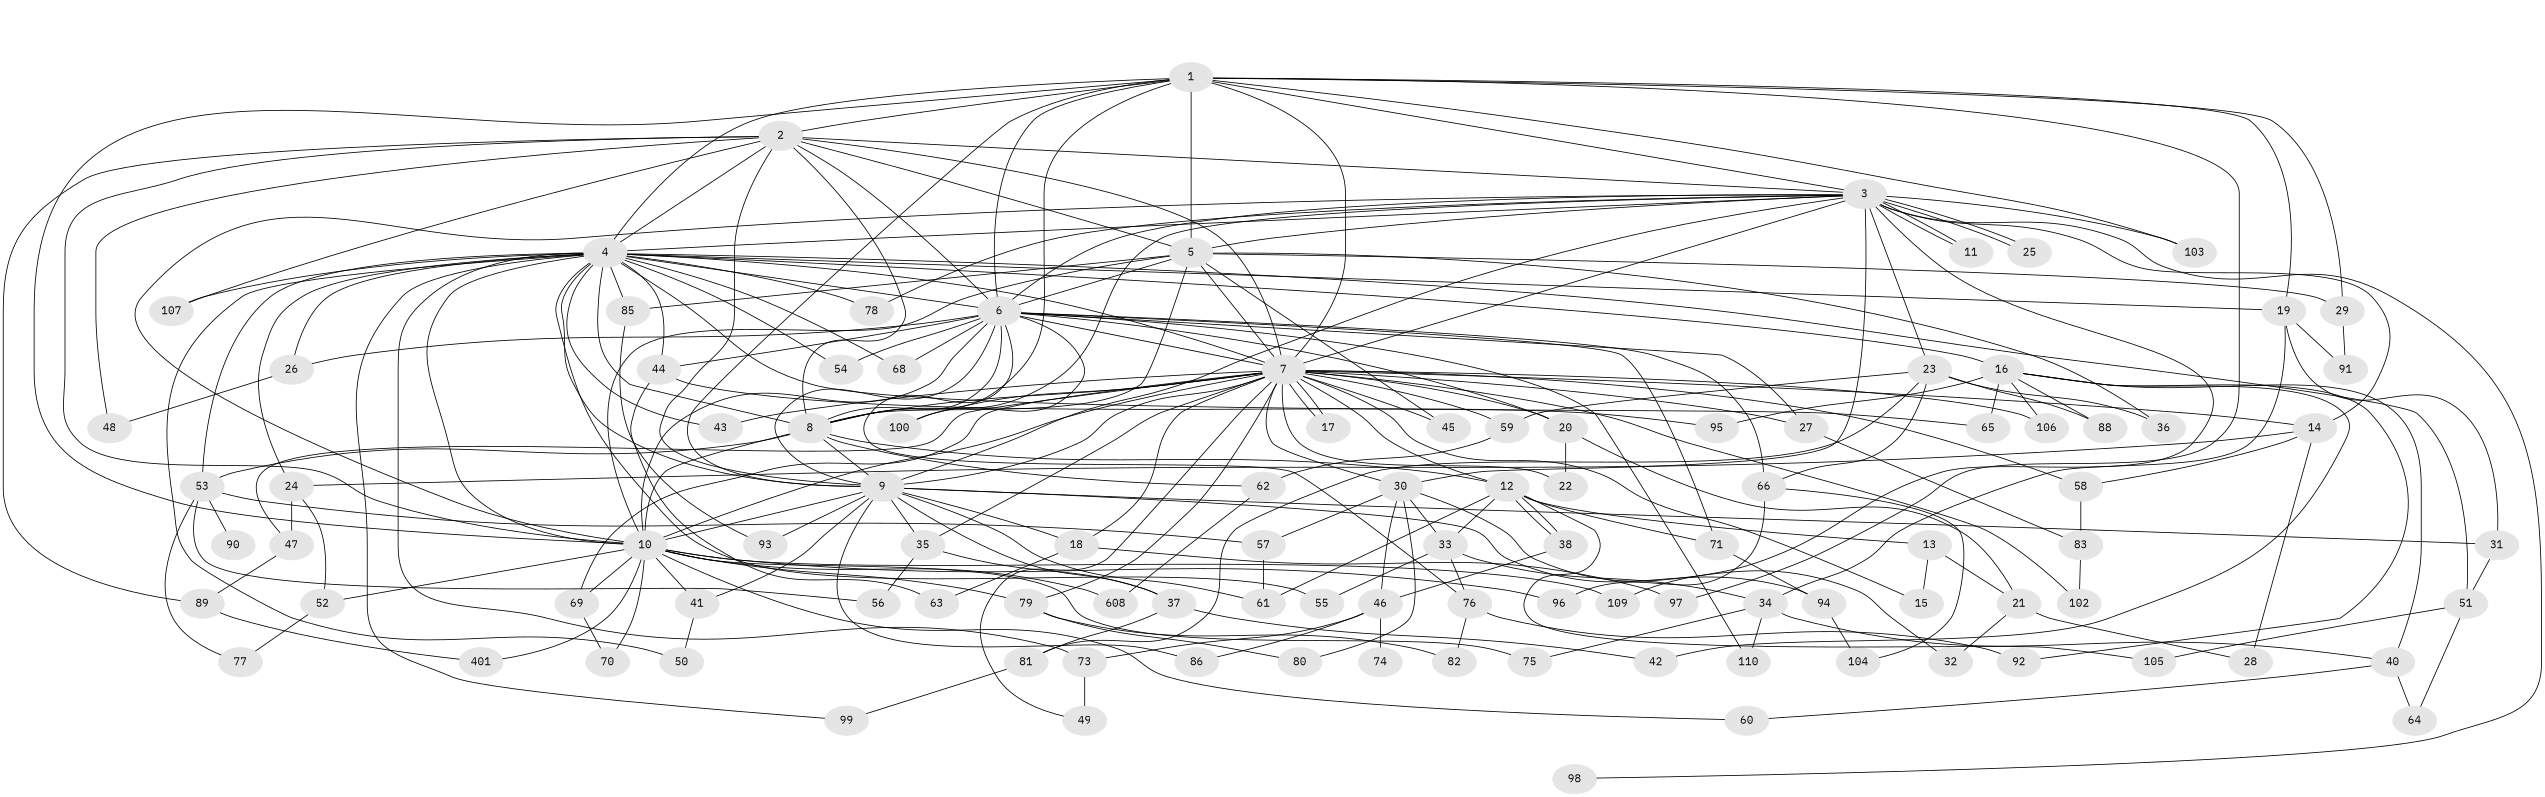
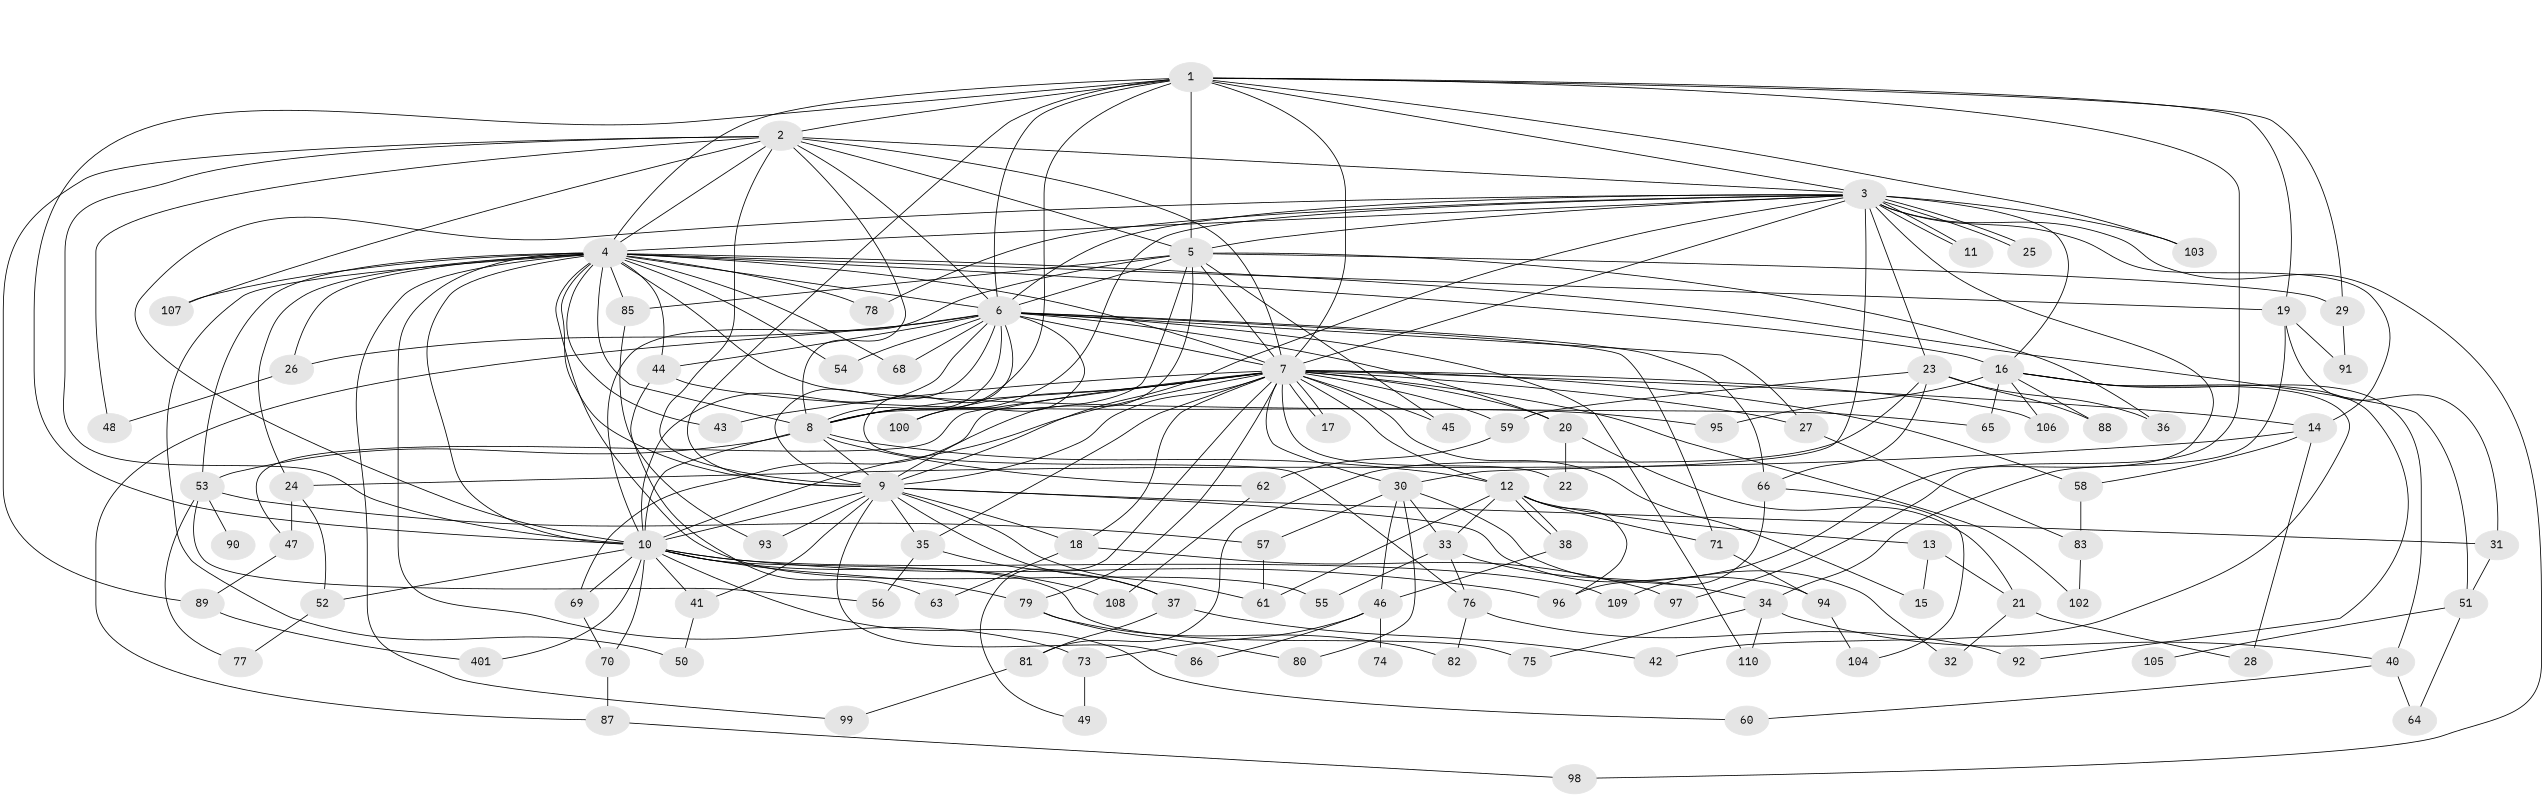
edge "3" -- "16": added
edge "5" -- "9": added
node "608": label "608" -> "108"
edge "12" -- "105": now "12" -- "96"
node "87": added
